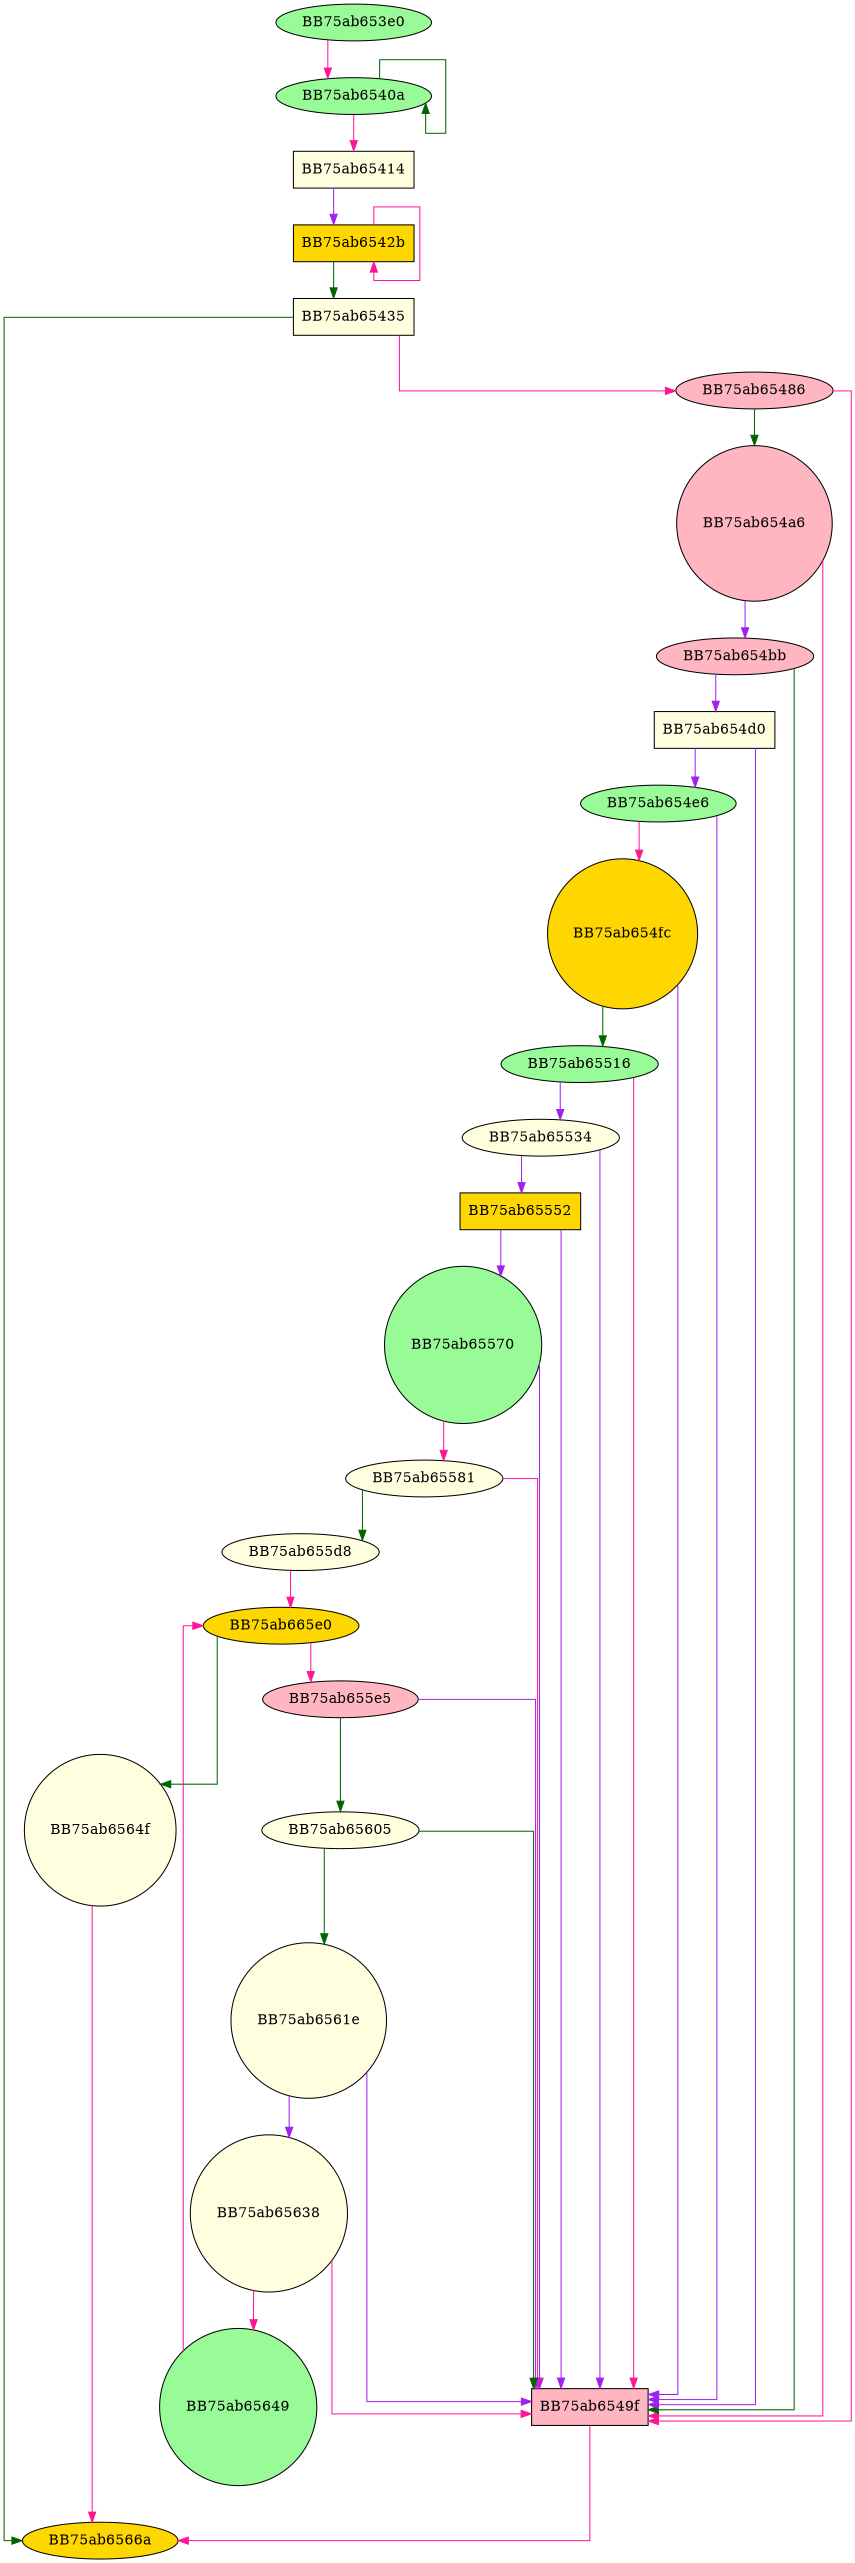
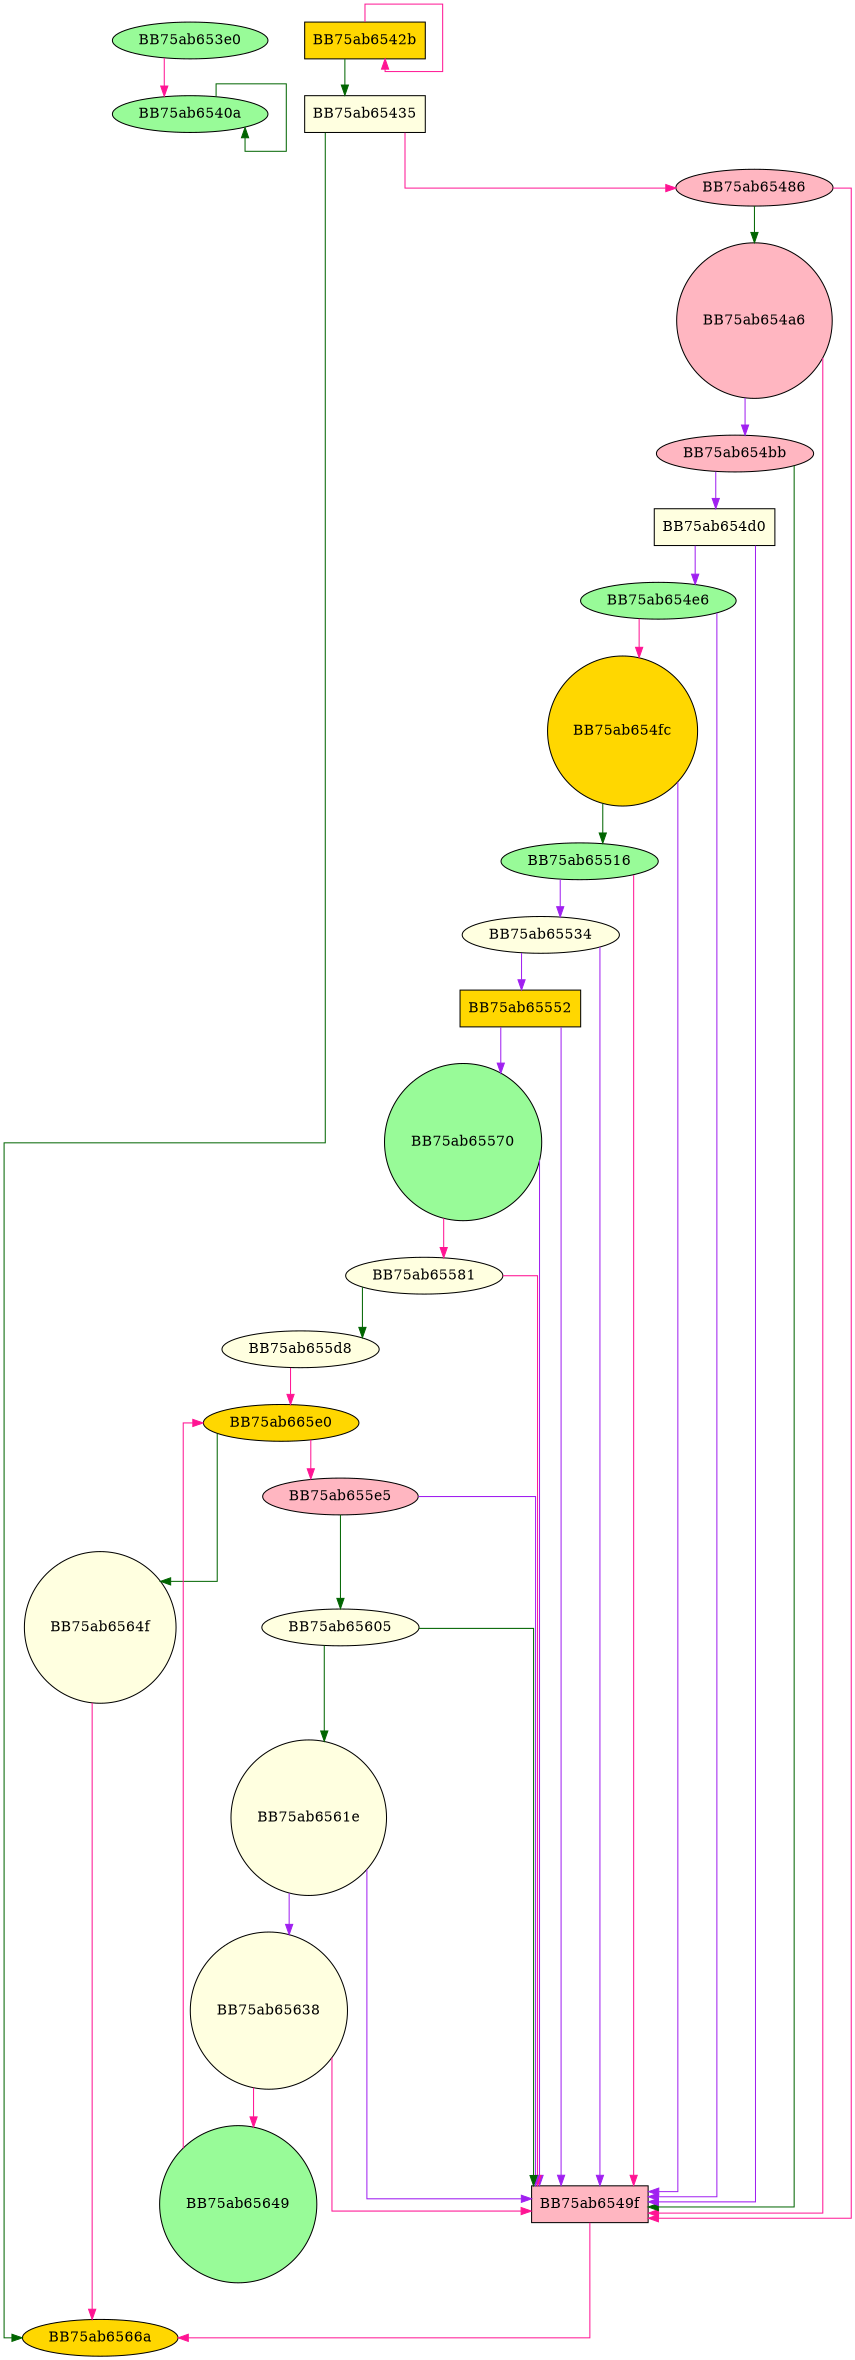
node "BB75ab65414": removed
